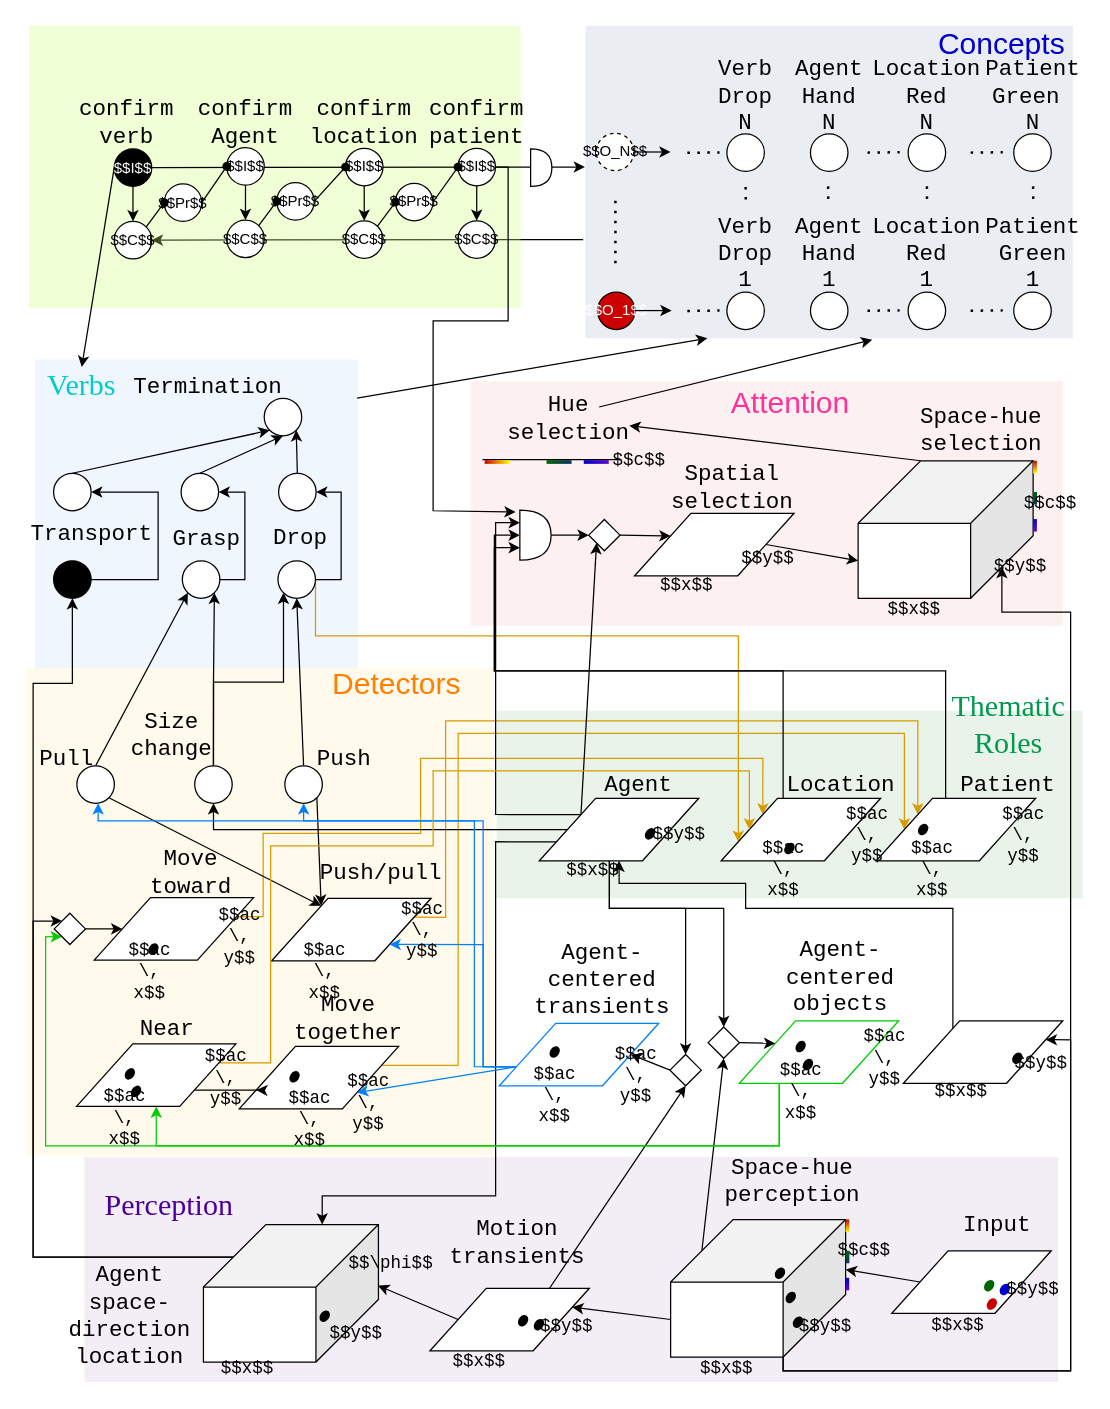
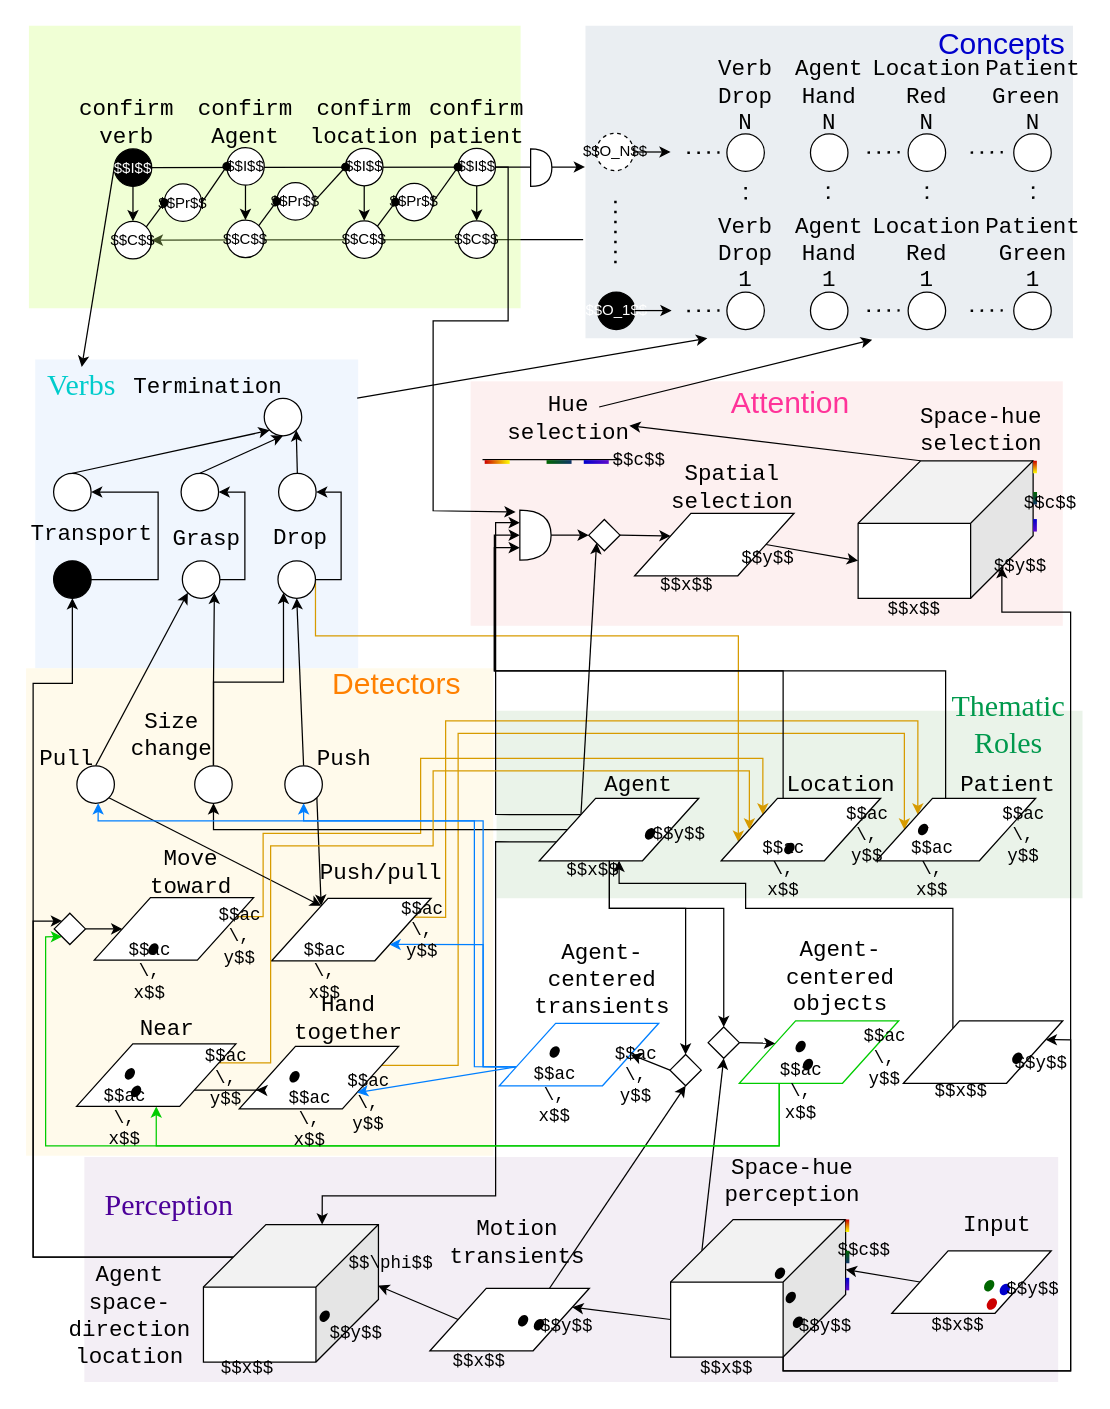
node "$$O_1$$": fillcolor #cc0000 -> #000000
node "Move together": label "Move together" -> "Hand together"
